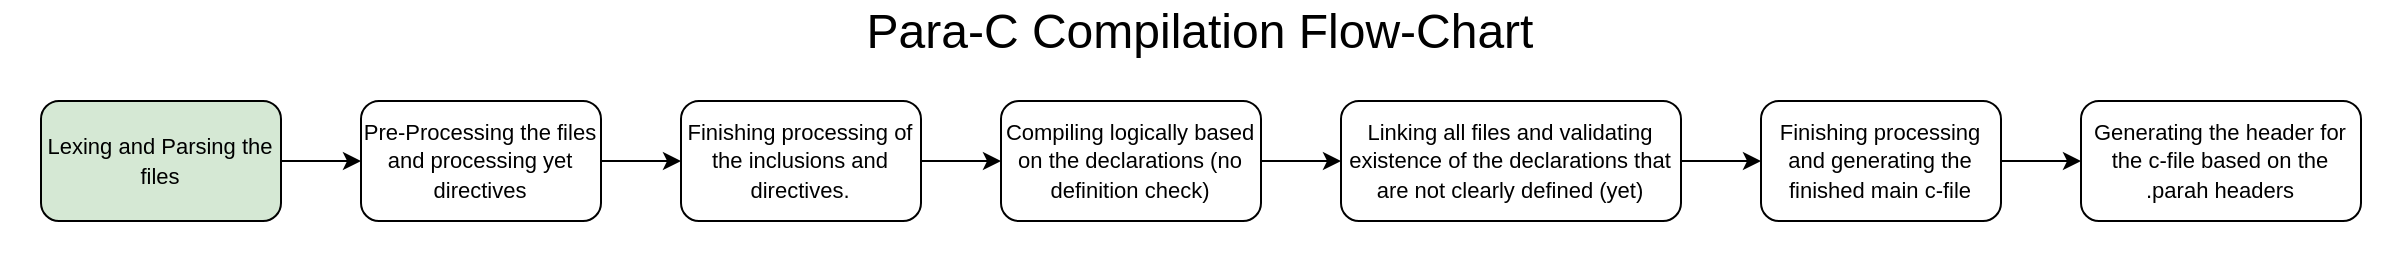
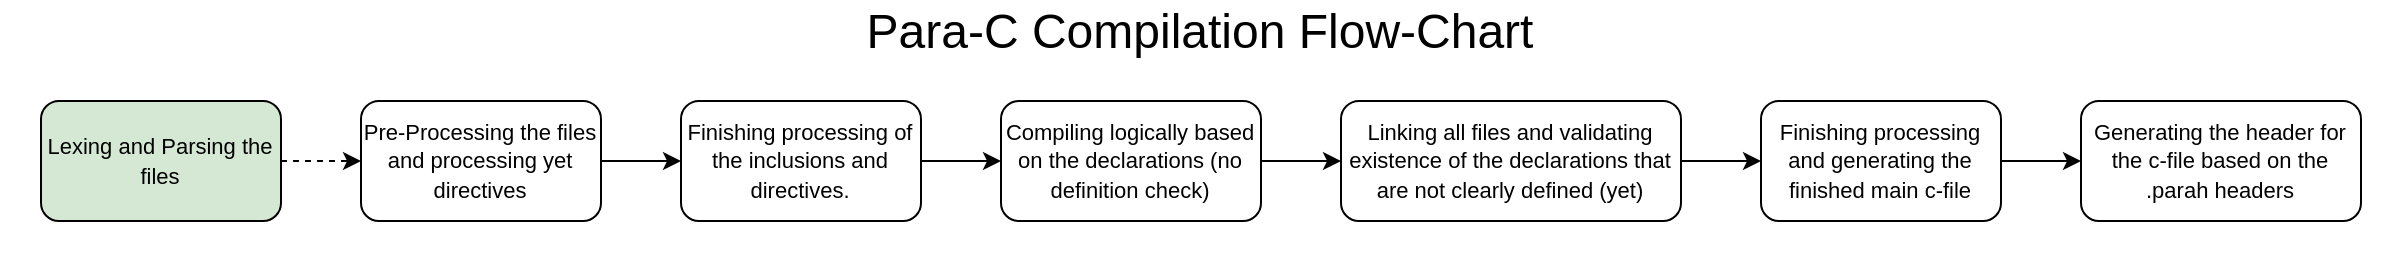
edge "Lexing and Parsing the files" -> "Pre-Processing the files and processing yet directives": style solid -> dashed
